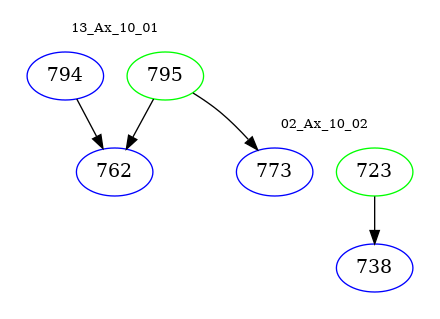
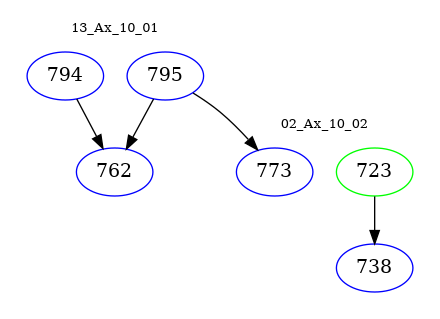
node "795": color green -> blue
